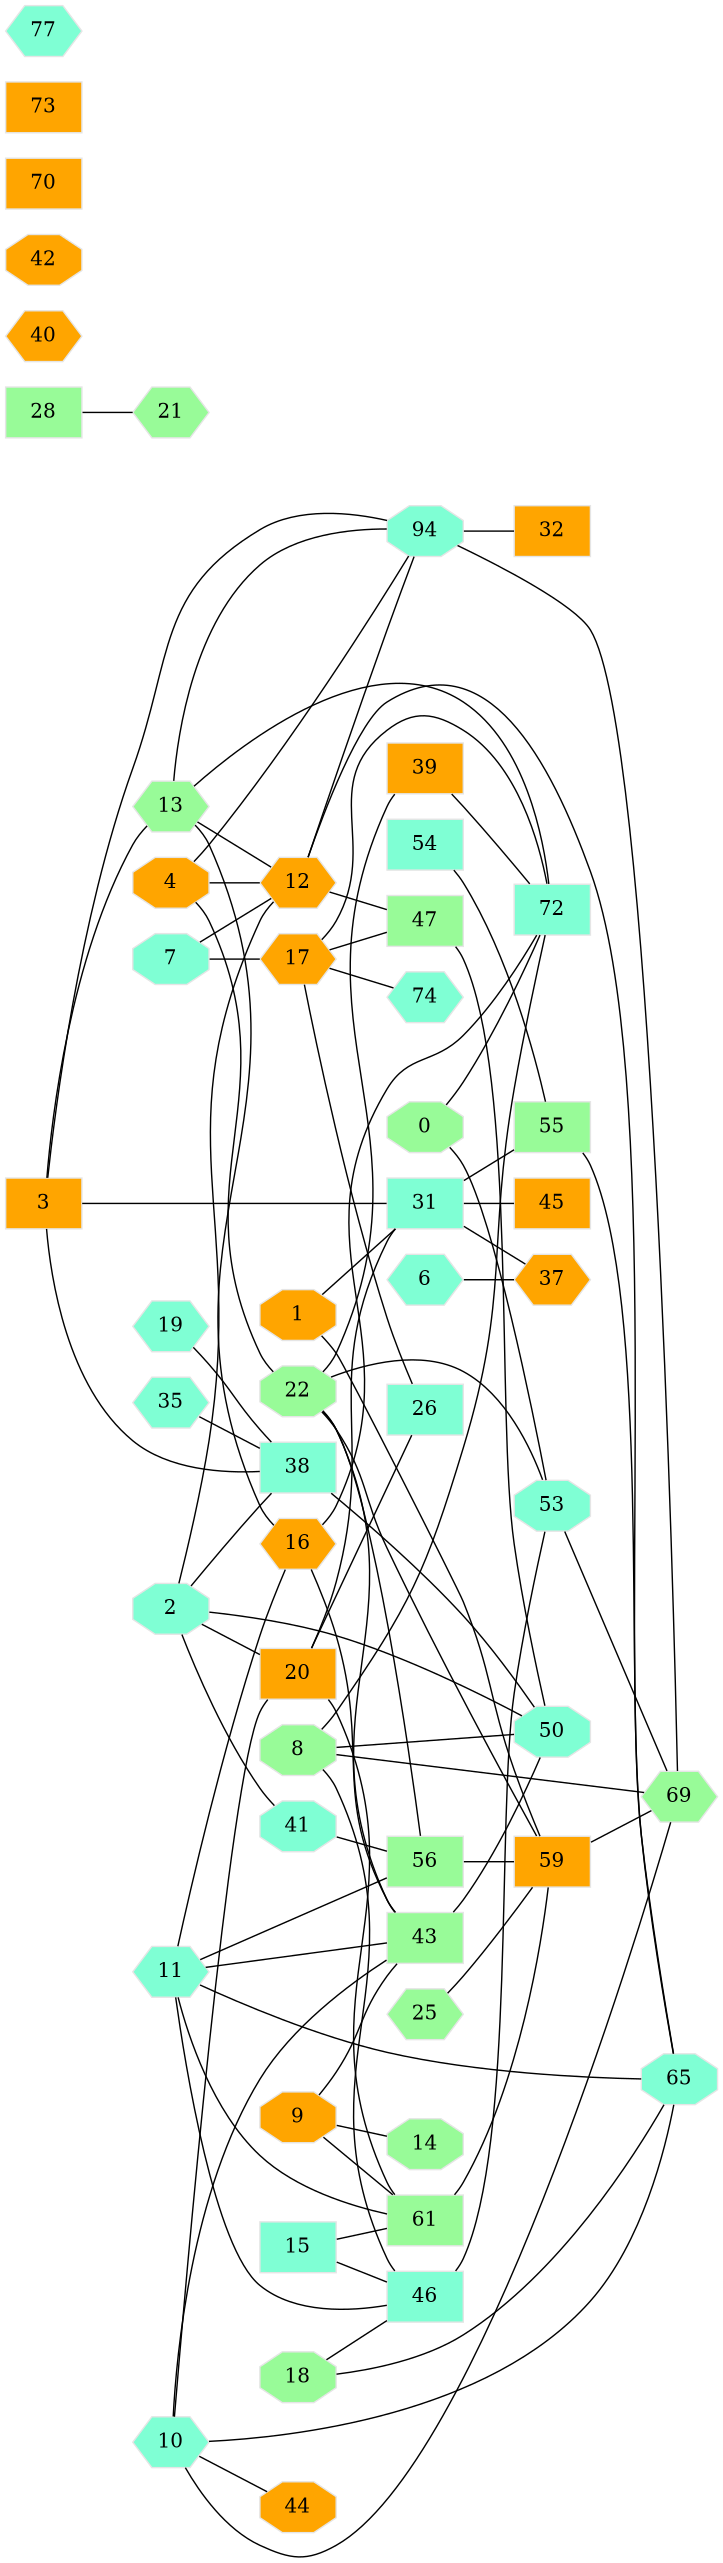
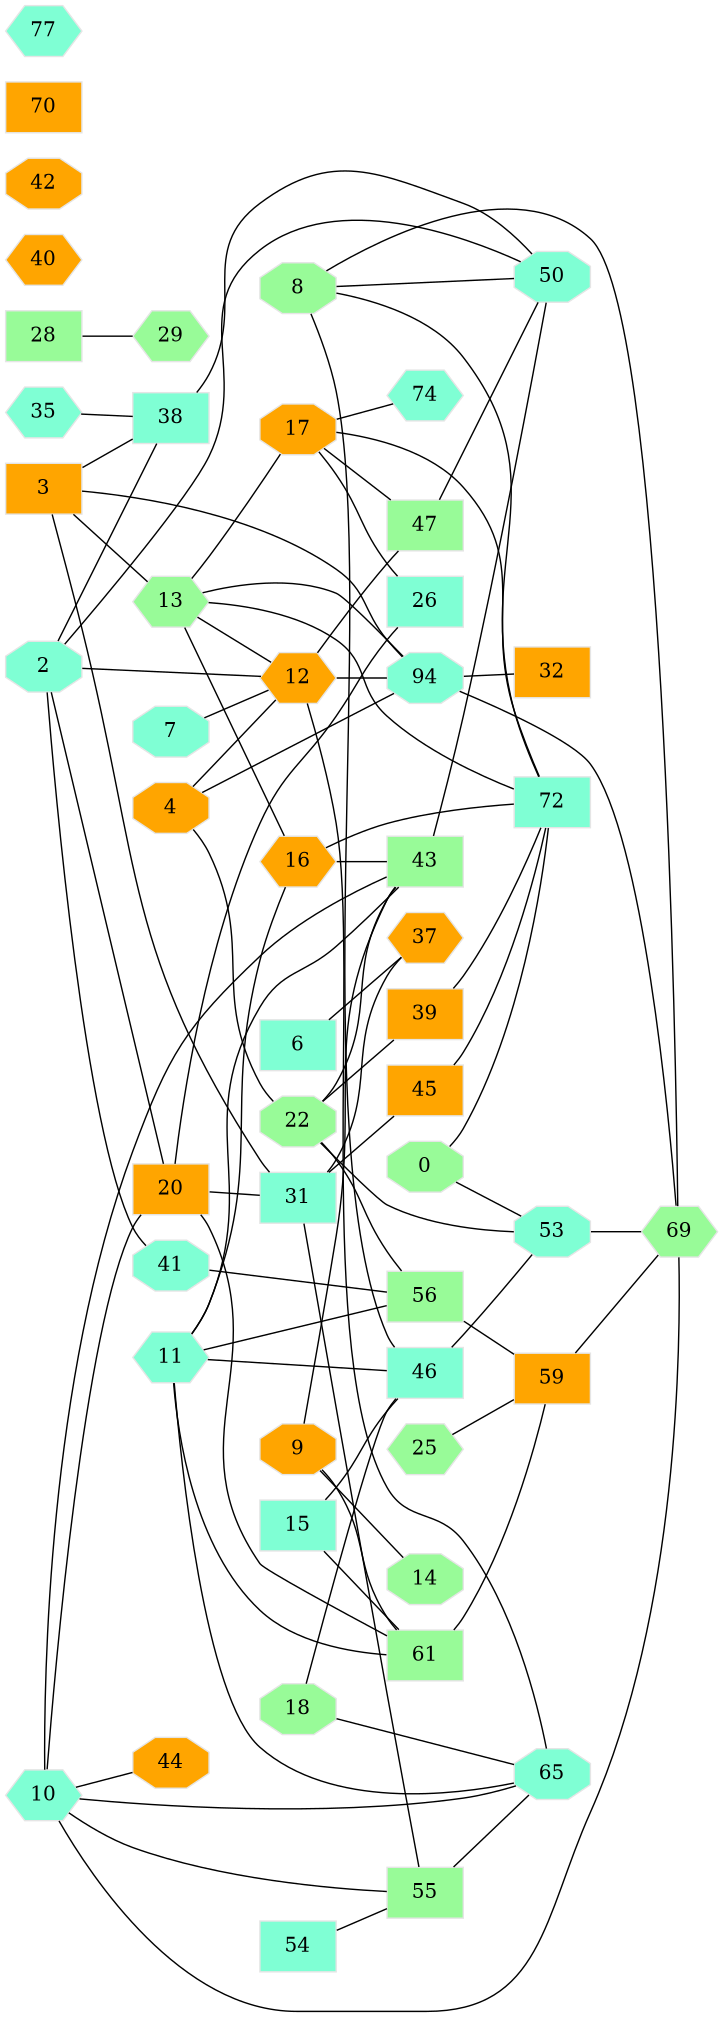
node "73": removed
node "21": label "21" -> "29"
edge "72" -- "45": added
edge "7" -- "17": now "13" -- "17"
node "17": shape hexagon -> octagon
node "6": shape hexagon -> box
node "1": removed
node "19": removed
edge "22" -- "59": removed
edge "10" -- "55": added
